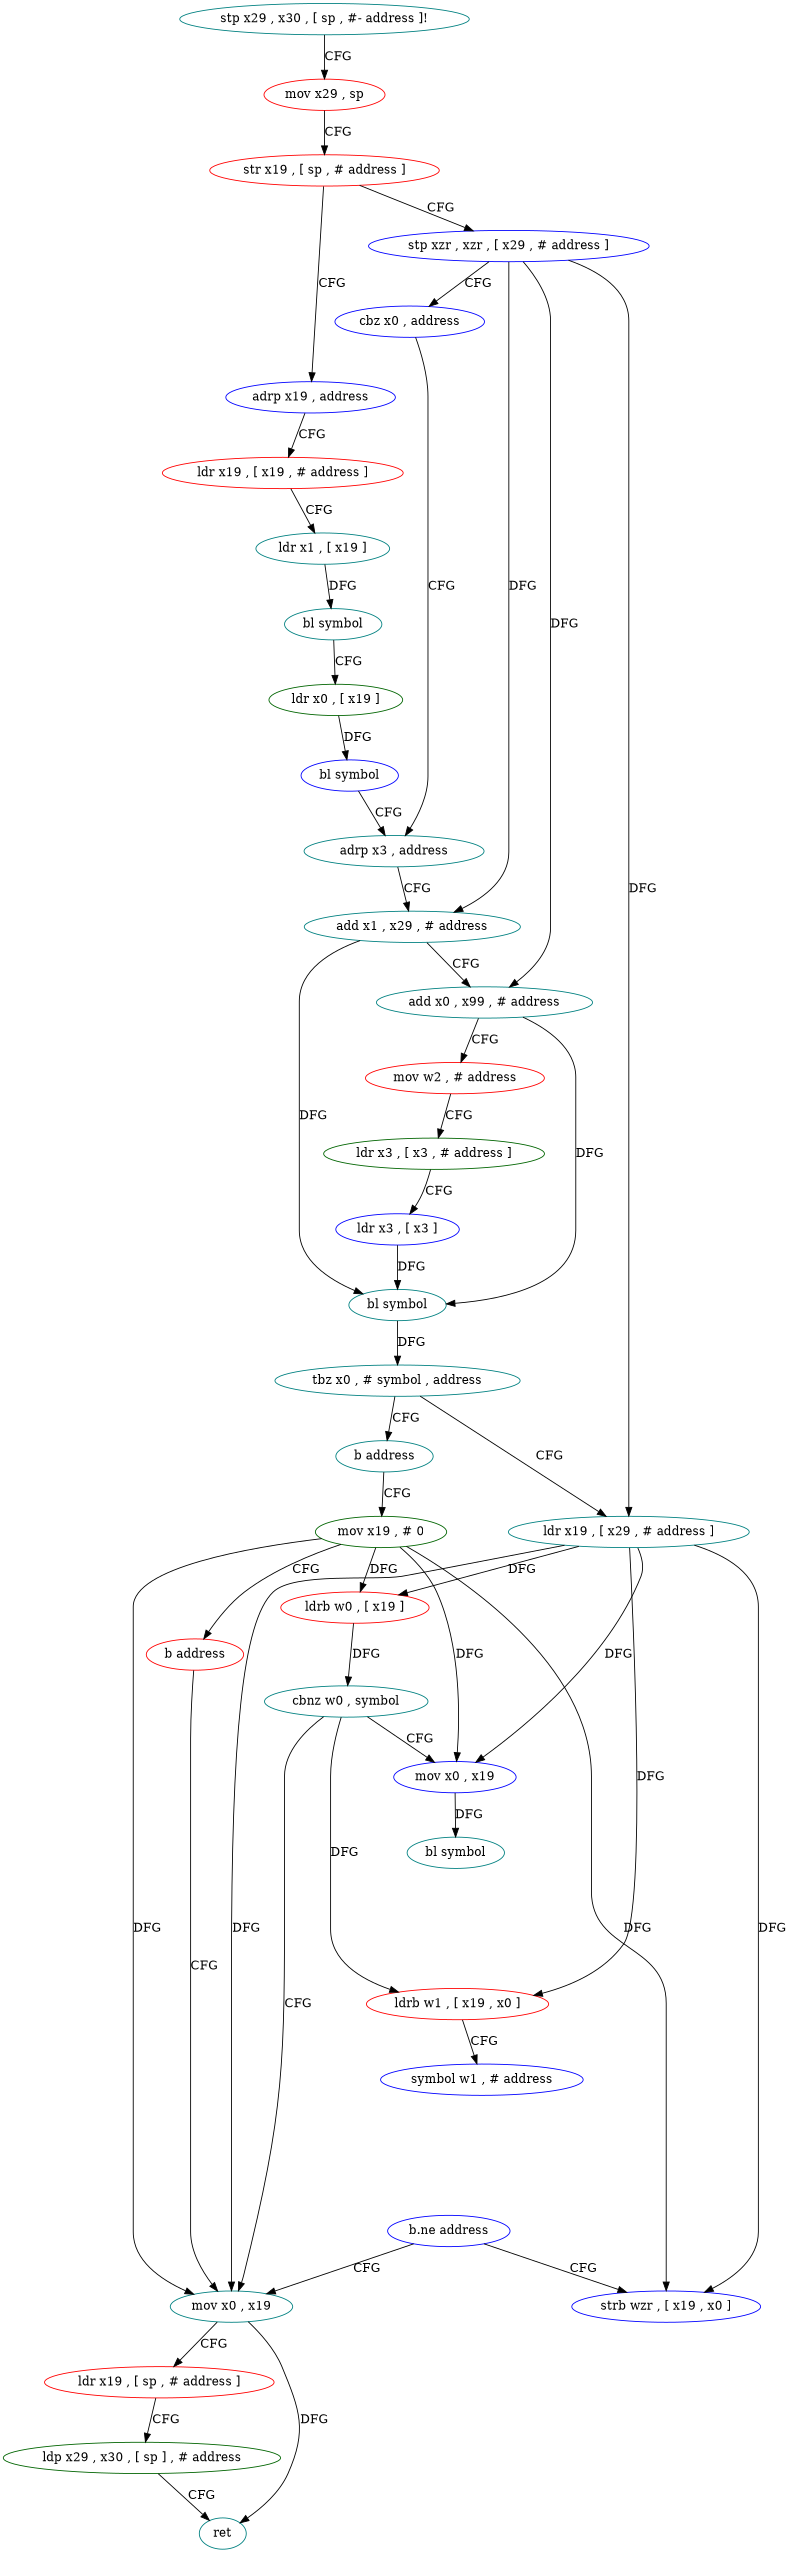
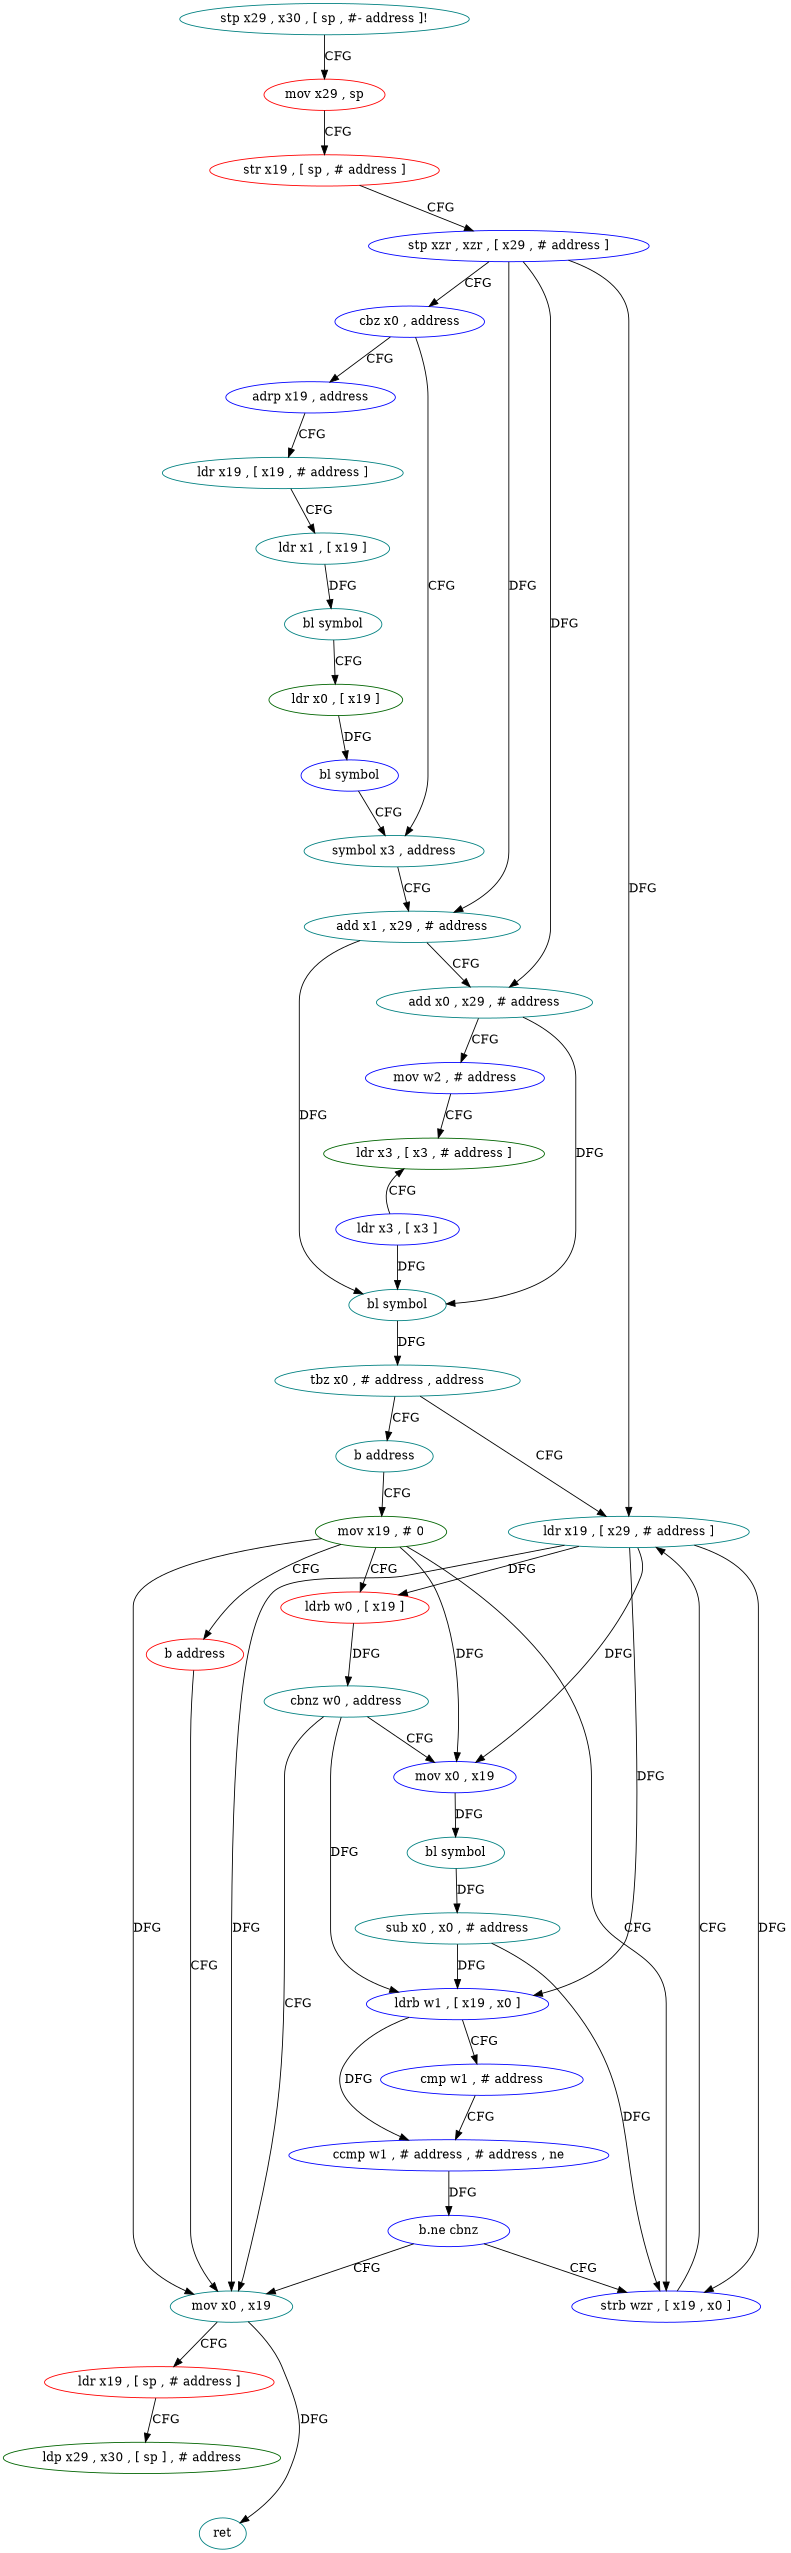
edge "str x19 , [ sp , # address ]" -> "adrp x19 , address": now "cbz x0 , address" -> "adrp x19 , address"
node "ldr x19 , [ x19 , # address ]": color red -> teal
node "adrp x3 , address": label "adrp x3 , address" -> "symbol x3 , address"
node "add x0 , x99 , # address": label "add x0 , x99 , # address" -> "add x0 , x29 , # address"
node "mov w2 , # address": color red -> blue
edge "ldr x3 , [ x3 , # address ]" -> "ldr x3 , [ x3 ]": reversed
node "tbz x0 , # symbol , address": label "tbz x0 , # symbol , address" -> "tbz x0 , # address , address"
edge "mov x19 , # 0" -> "ldrb w0 , [ x19 ]": label "DFG" -> "CFG"
node "cbnz w0 , symbol": label "cbnz w0 , symbol" -> "cbnz w0 , address"
edge "strb wzr , [ x19 , x0 ]" -> "ldr x19 , [ x29 , # address ]": added, label "CFG"
node "sub x0 , x0 , # address": added
edge "mov x19 , # 0" -> "strb wzr , [ x19 , x0 ]": label "DFG" -> "CFG"
node "ldrb w1 , [ x19 , x0 ]": color red -> blue
node "symbol w1 , # address": label "symbol w1 , # address" -> "cmp w1 , # address"
node "ccmp w1 , # address , # address , ne": added
node "b.ne address": label "b.ne address" -> "b.ne cbnz"
edge "ldp x29 , x30 , [ sp ] , # address" -> "ret": removed, label "CFG"
